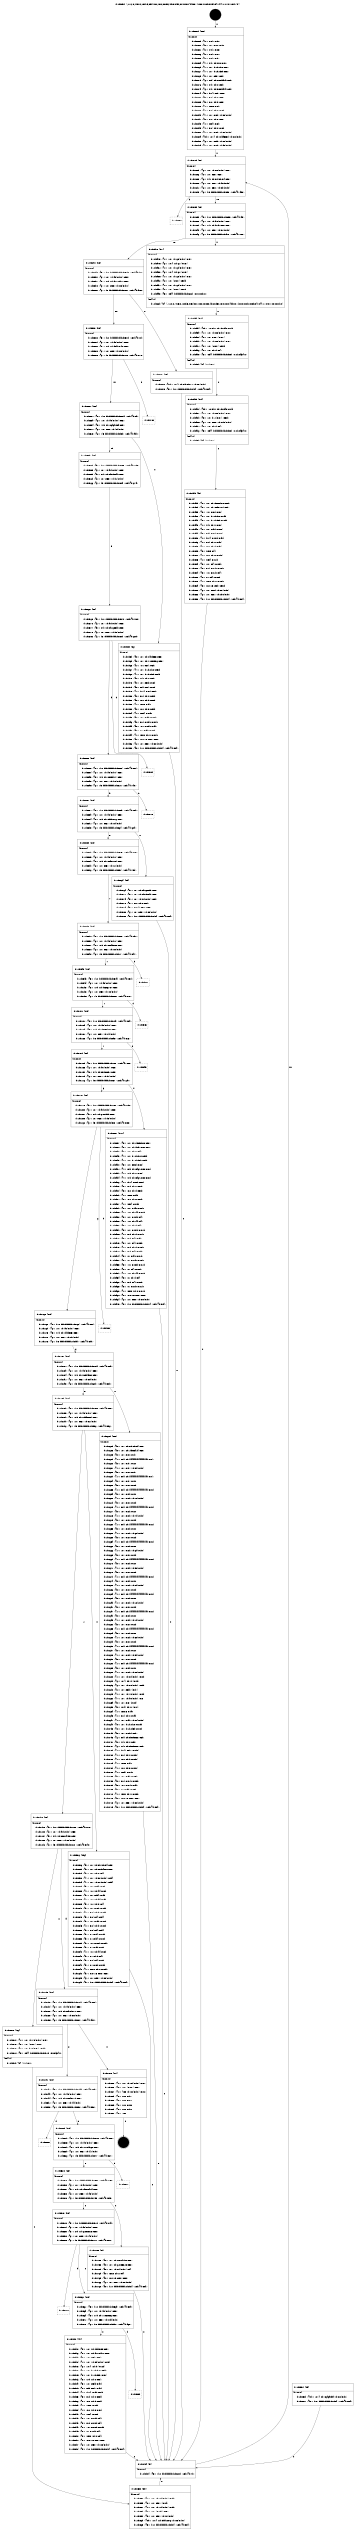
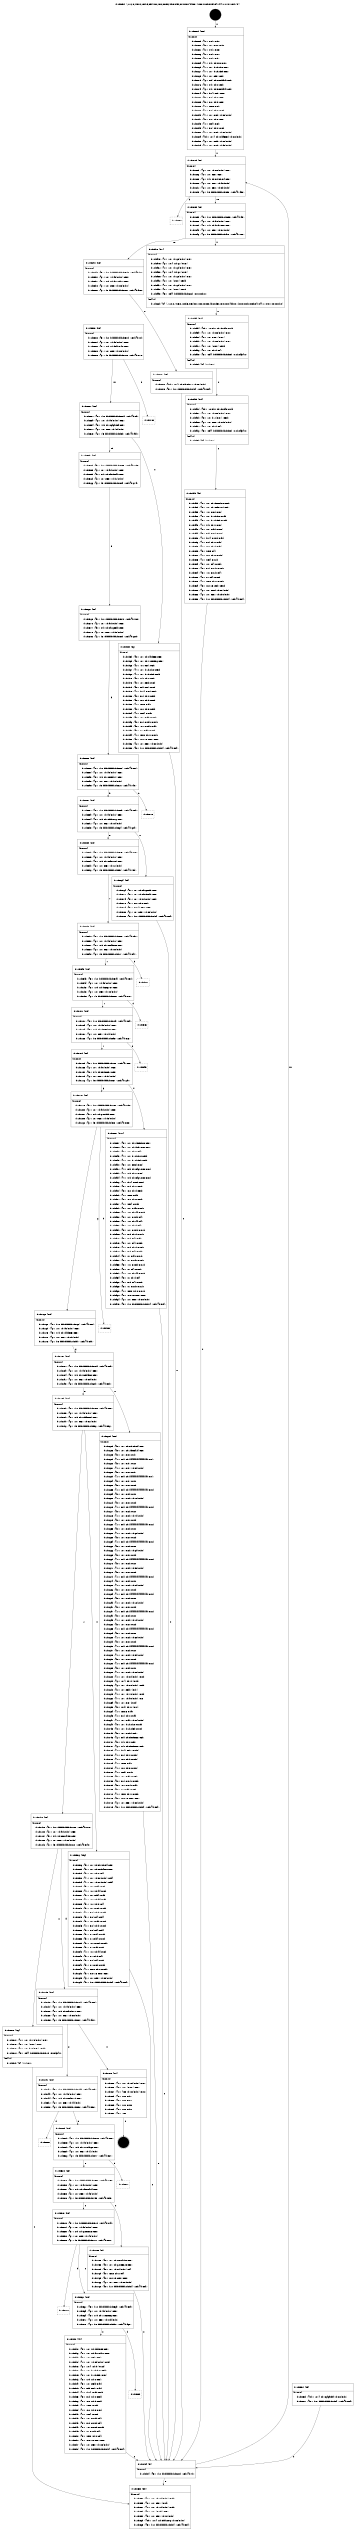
edge "0x4012fc [28]" -> "0x401318 [28]": removed, label "11"
node "0x40188d": removed
edge "0x401851 [30]" -> "0x401d1f [5]": reversed
